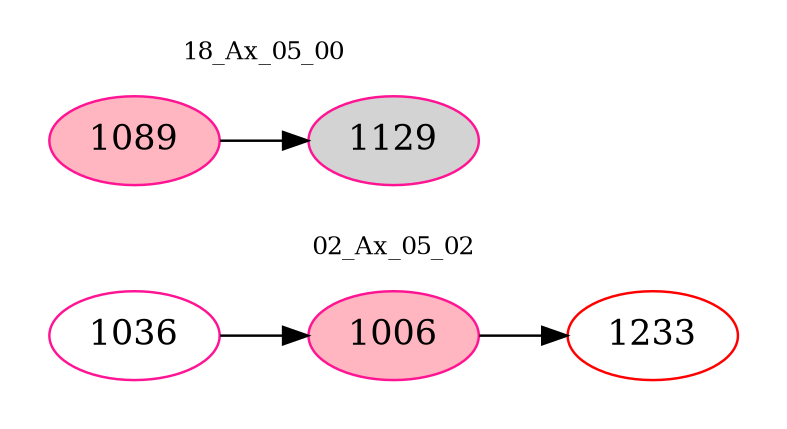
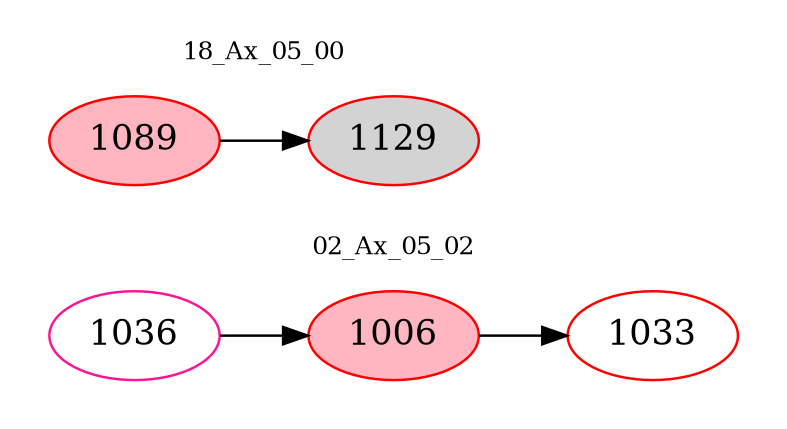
node "1089": color deeppink -> red
node "1129": color deeppink -> red
node "1006": color deeppink -> red
node "1233": label "1233" -> "1033"
